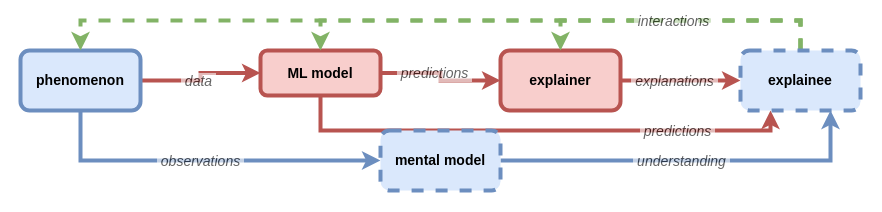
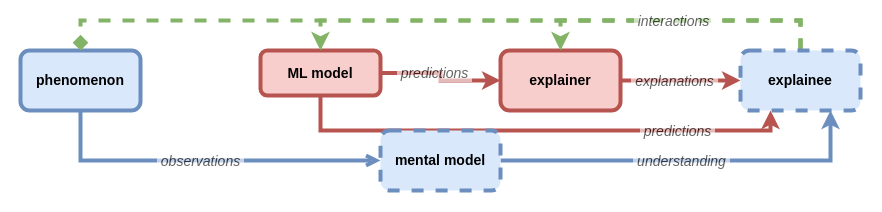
edge "explainee" -> "phenomenon": arrowhead classic -> diamond
edge "phenomenon" -> "ML model": removed, label "data"
edge "phenomenon" -> "mental model": arrowhead classic -> open
